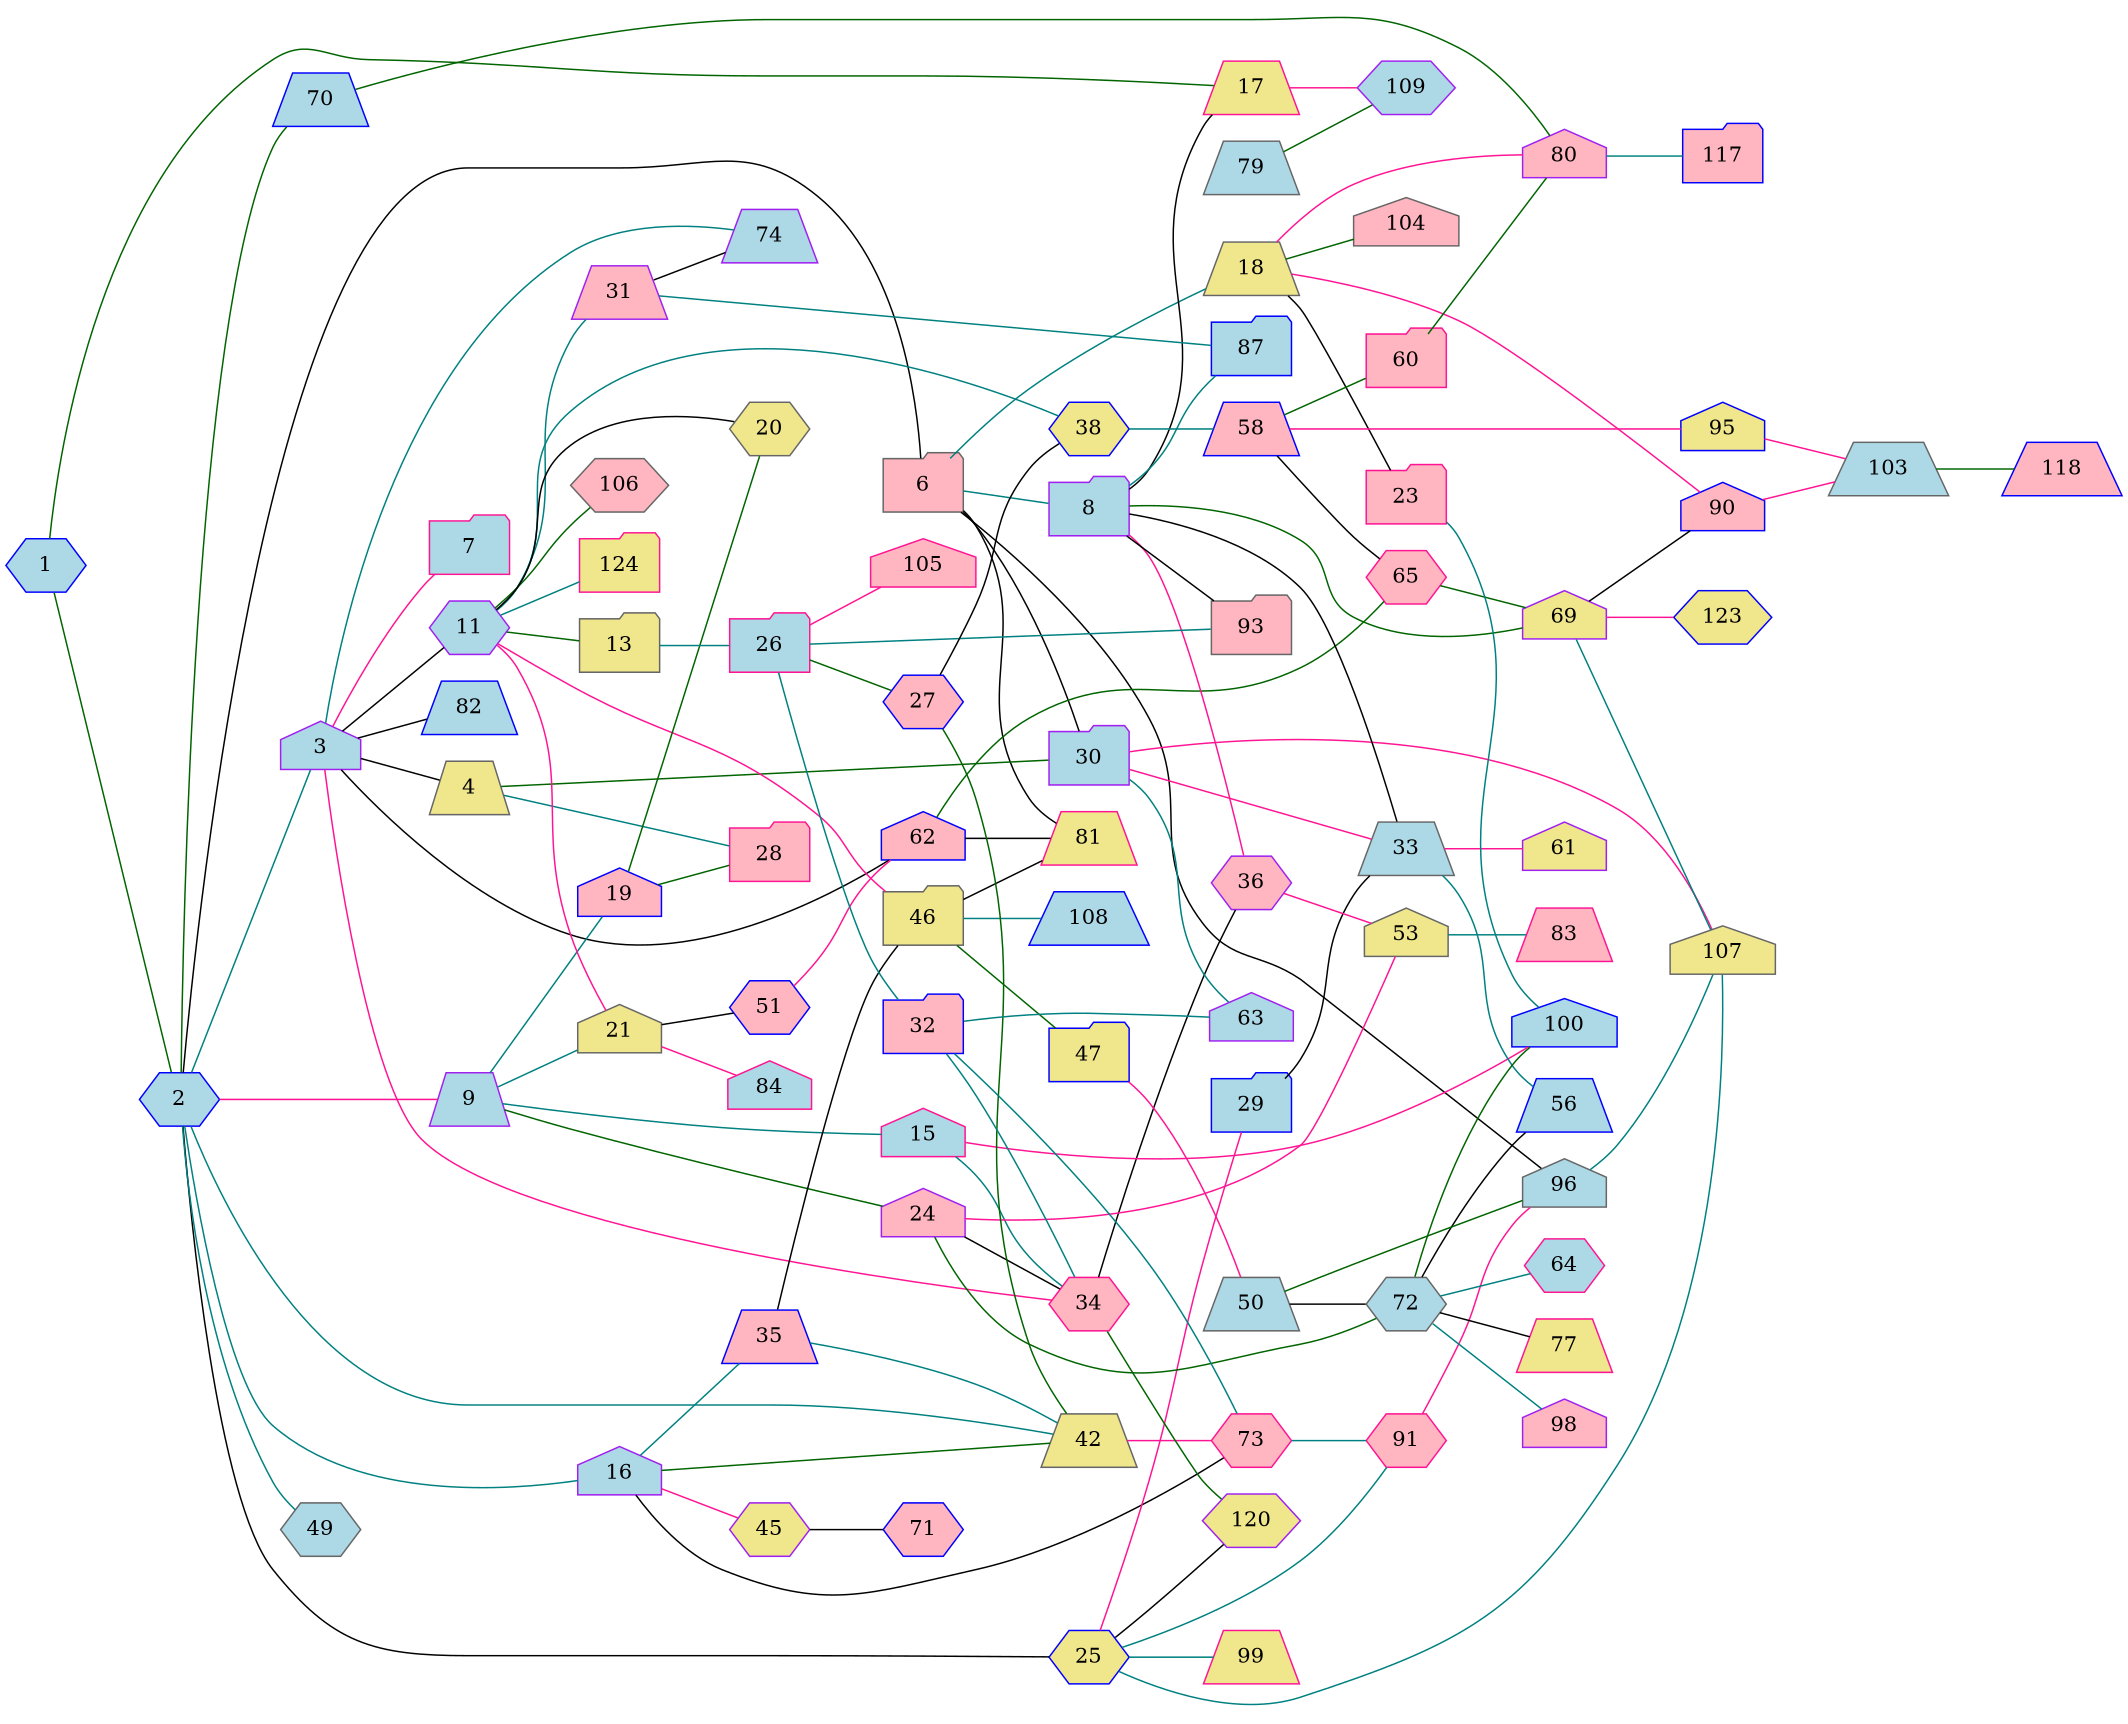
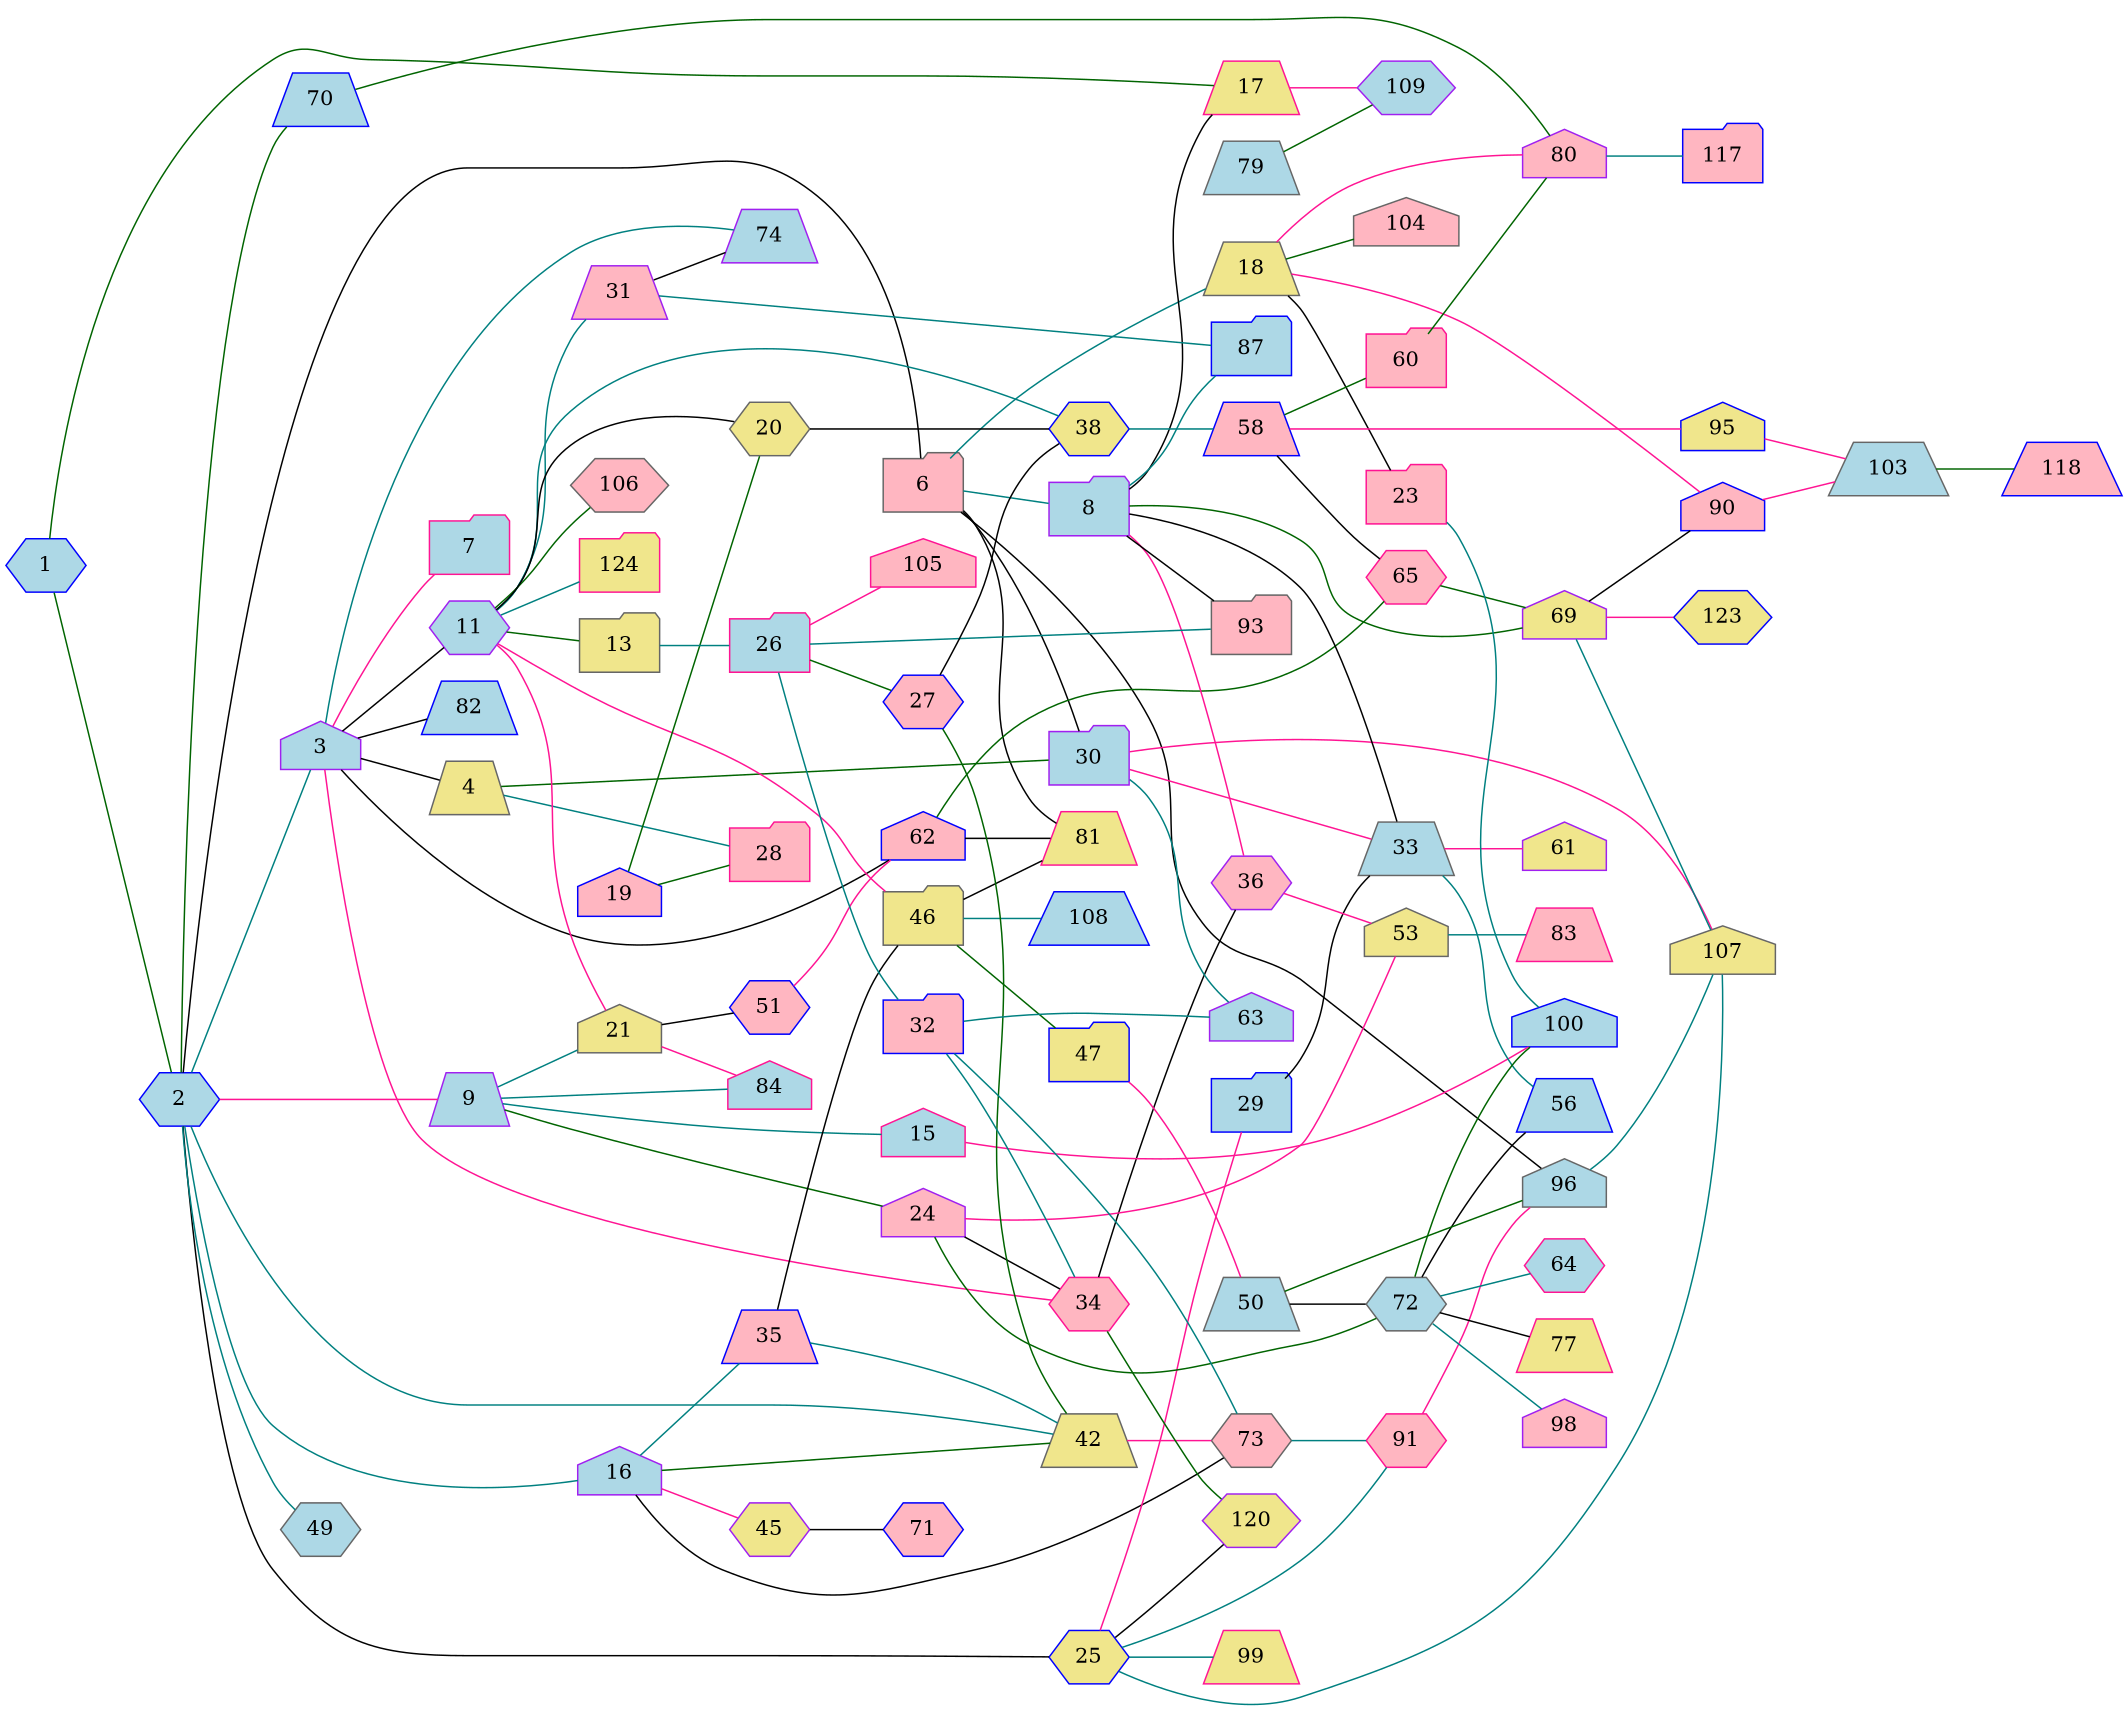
edge "20" -- "38": added
edge "19" -- "9": now "84" -- "9"
edge "15" -- "34": removed
node "73": color deeppink -> gray40
